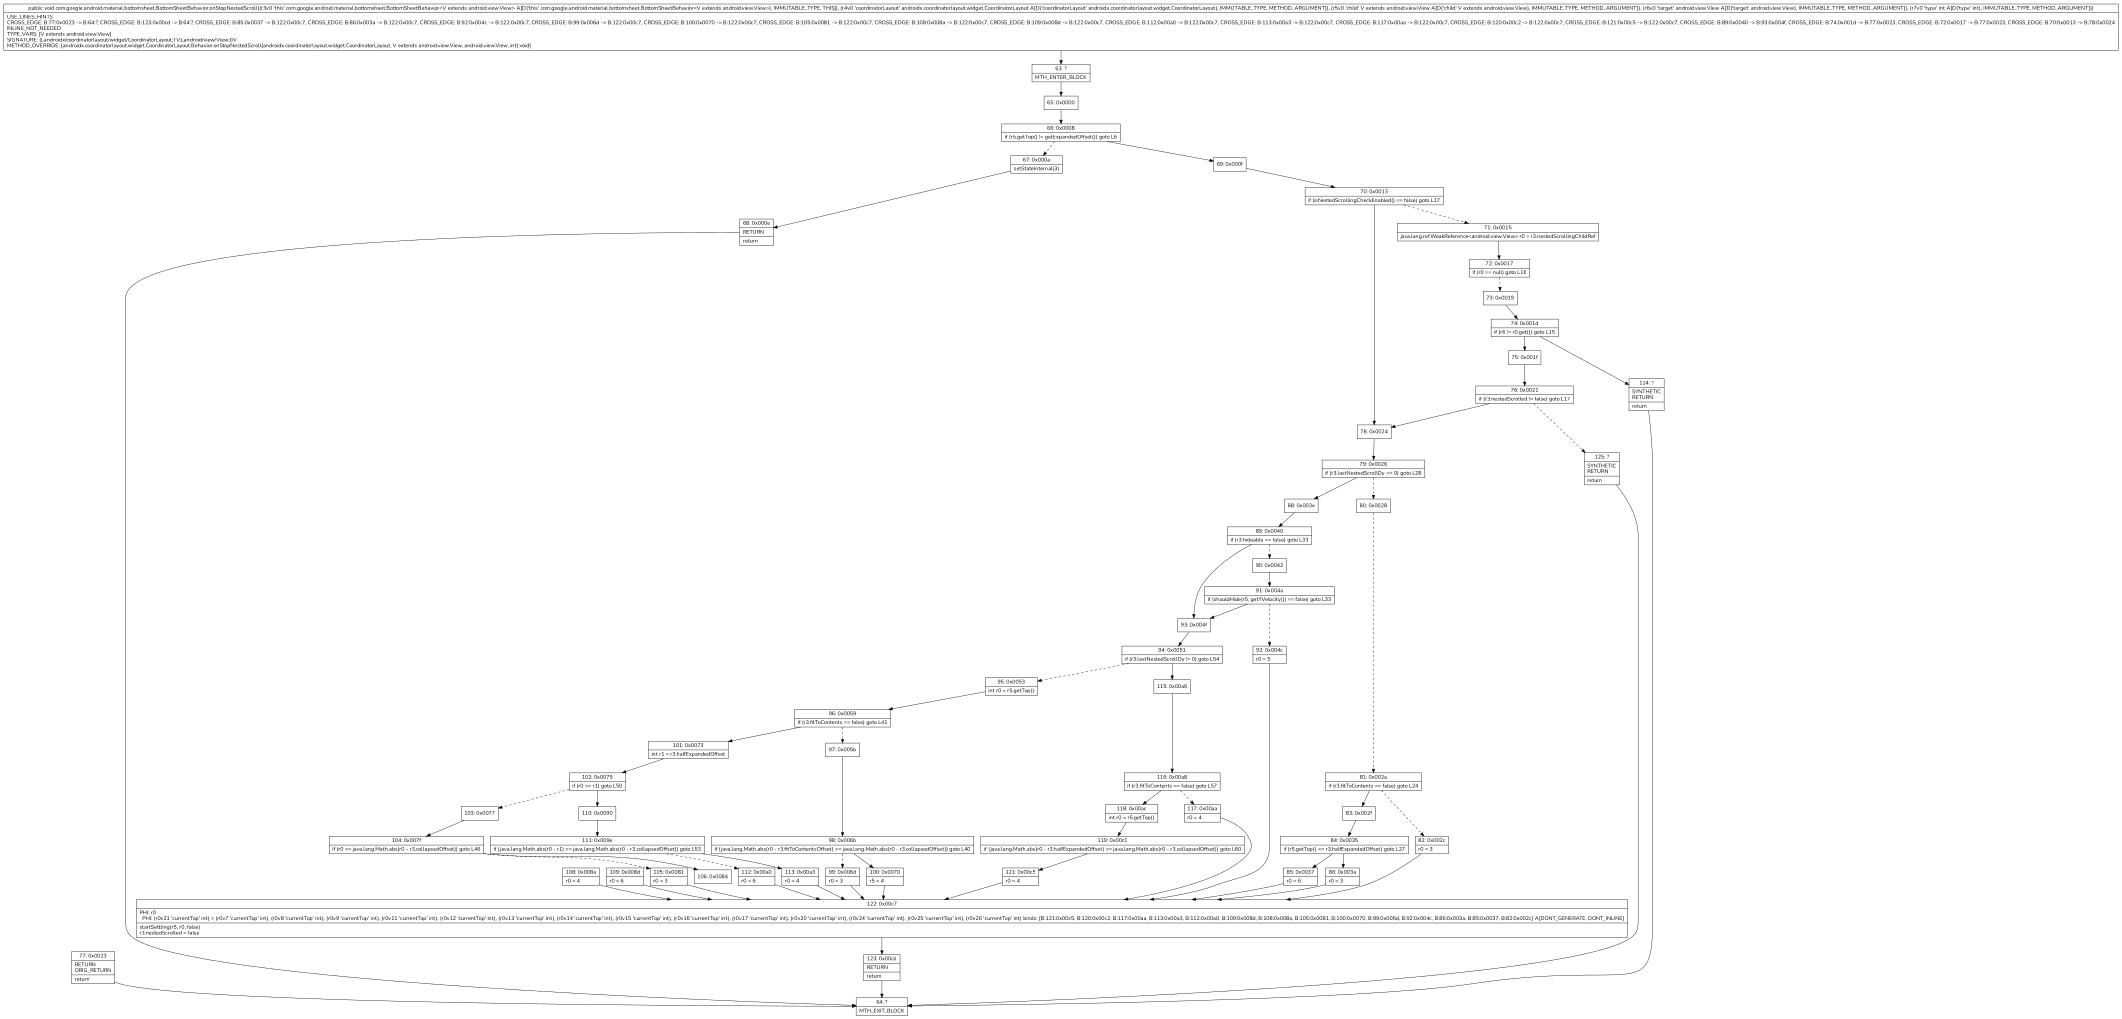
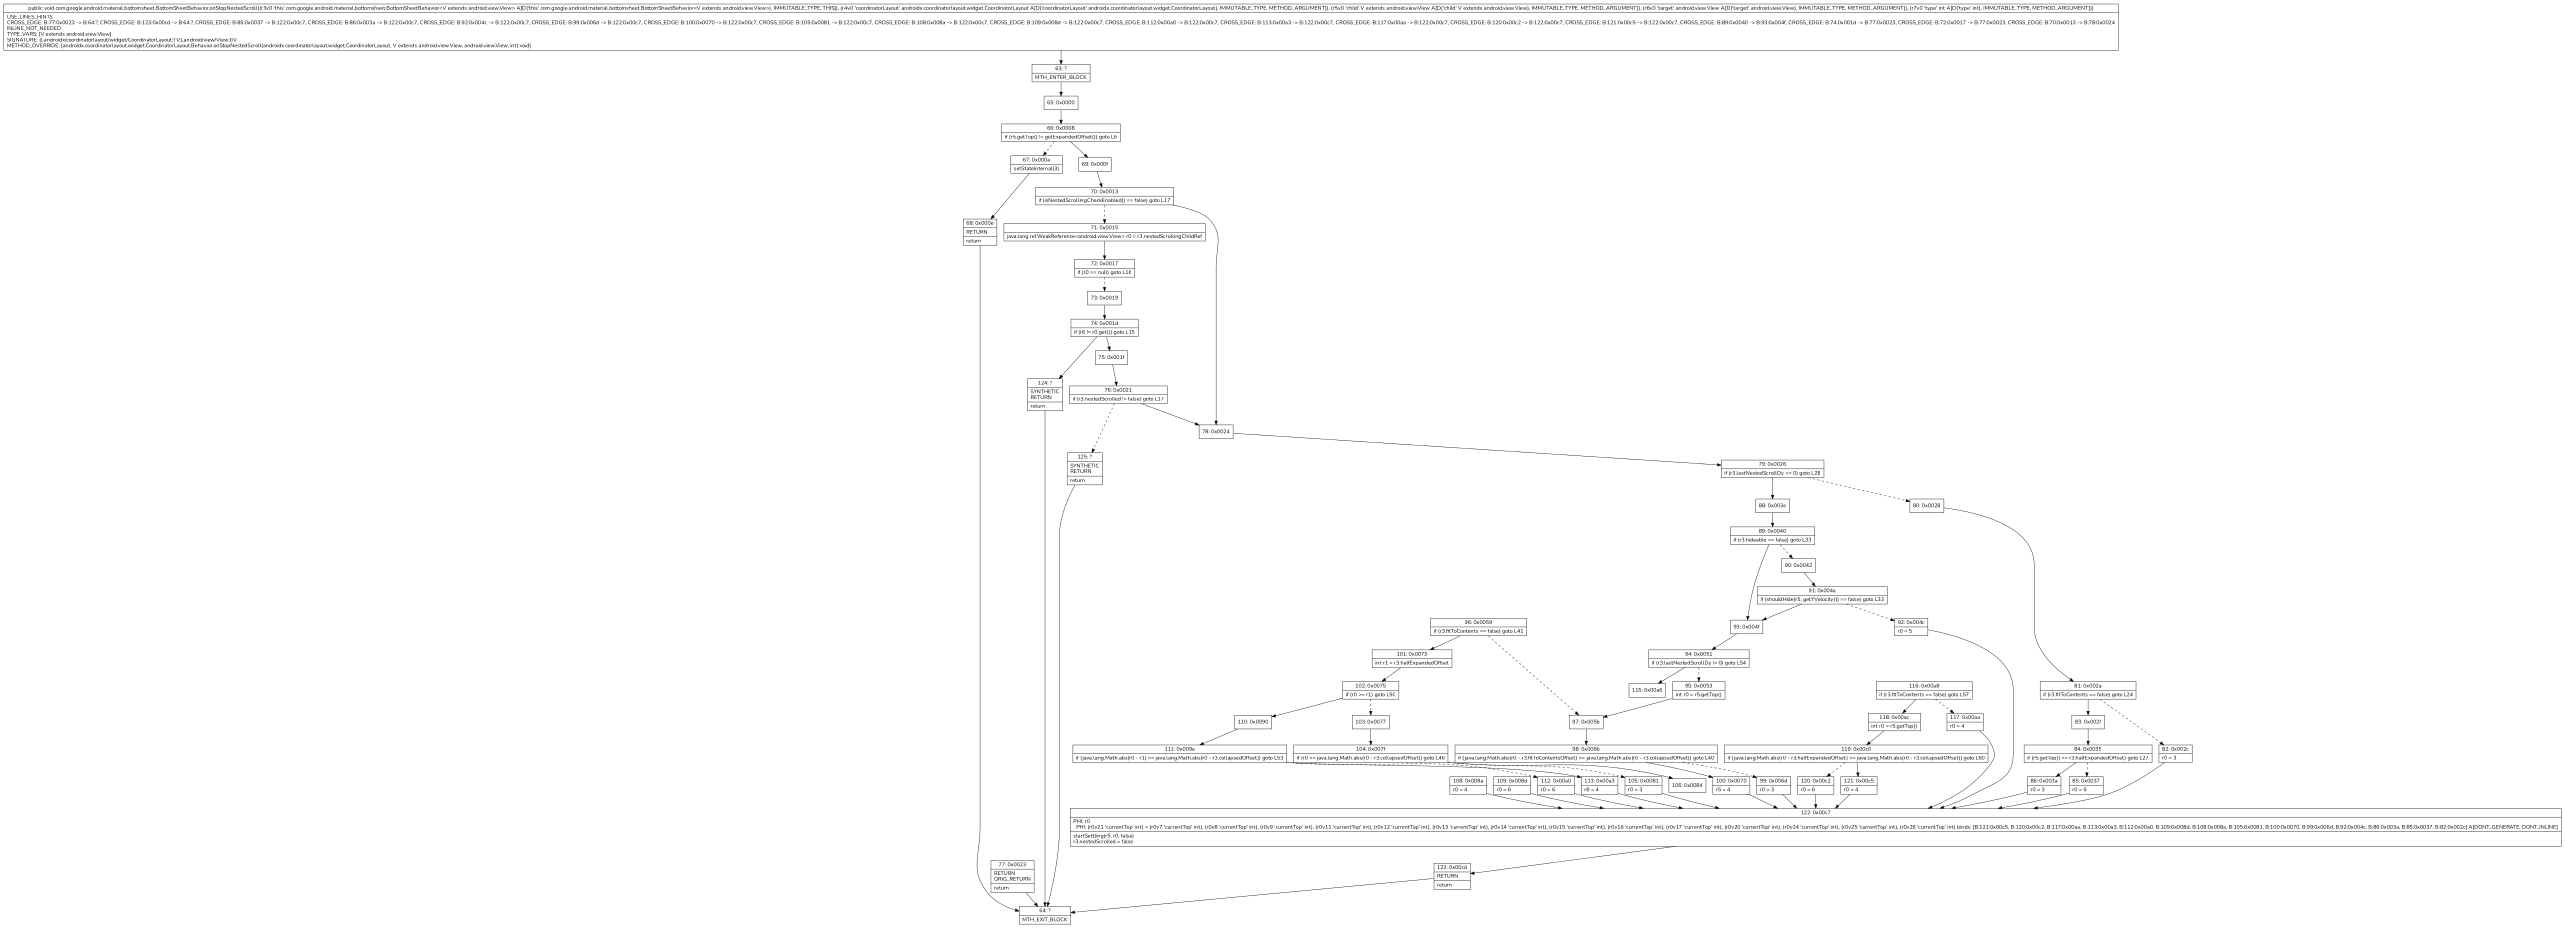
edge "80: 0x0028" -> "81: 0x002a": style dashed -> solid
edge "95: 0x0053" -> "96: 0x0059": now "95: 0x0053" -> "97: 0x005b"
edge "115: 0x00a6" -> "116: 0x00a8": removed
node "120: 0x00c2": added
edge "84: 0x0035" -> "85: 0x0037": style solid -> dashed
node "113: 0x00a3": text "r0 = 4" -> "r8 = 4"
